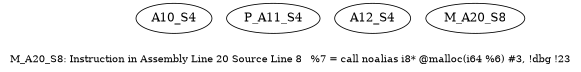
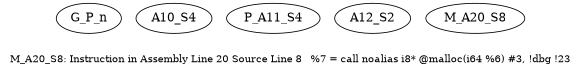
node "G_P_n": added
node "A12_S4": label "A12_S4" -> "A12_S2"
